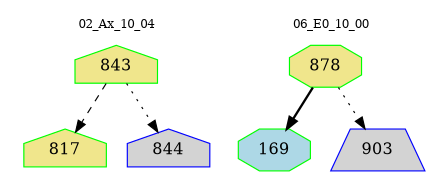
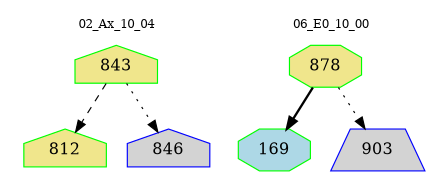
node "817": label "817" -> "812"
node "844": label "844" -> "846"
